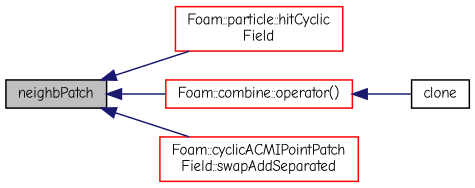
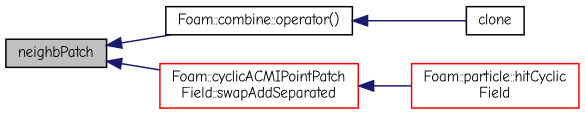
edge "Foam::particle::hitCyclic Field" -> "neighbPatch": now "Foam::particle::hitCyclic Field" -> "Foam::cyclicACMIPointPatch Field::swapAddSeparated"
node "Foam::combine::operator()": color red -> black
